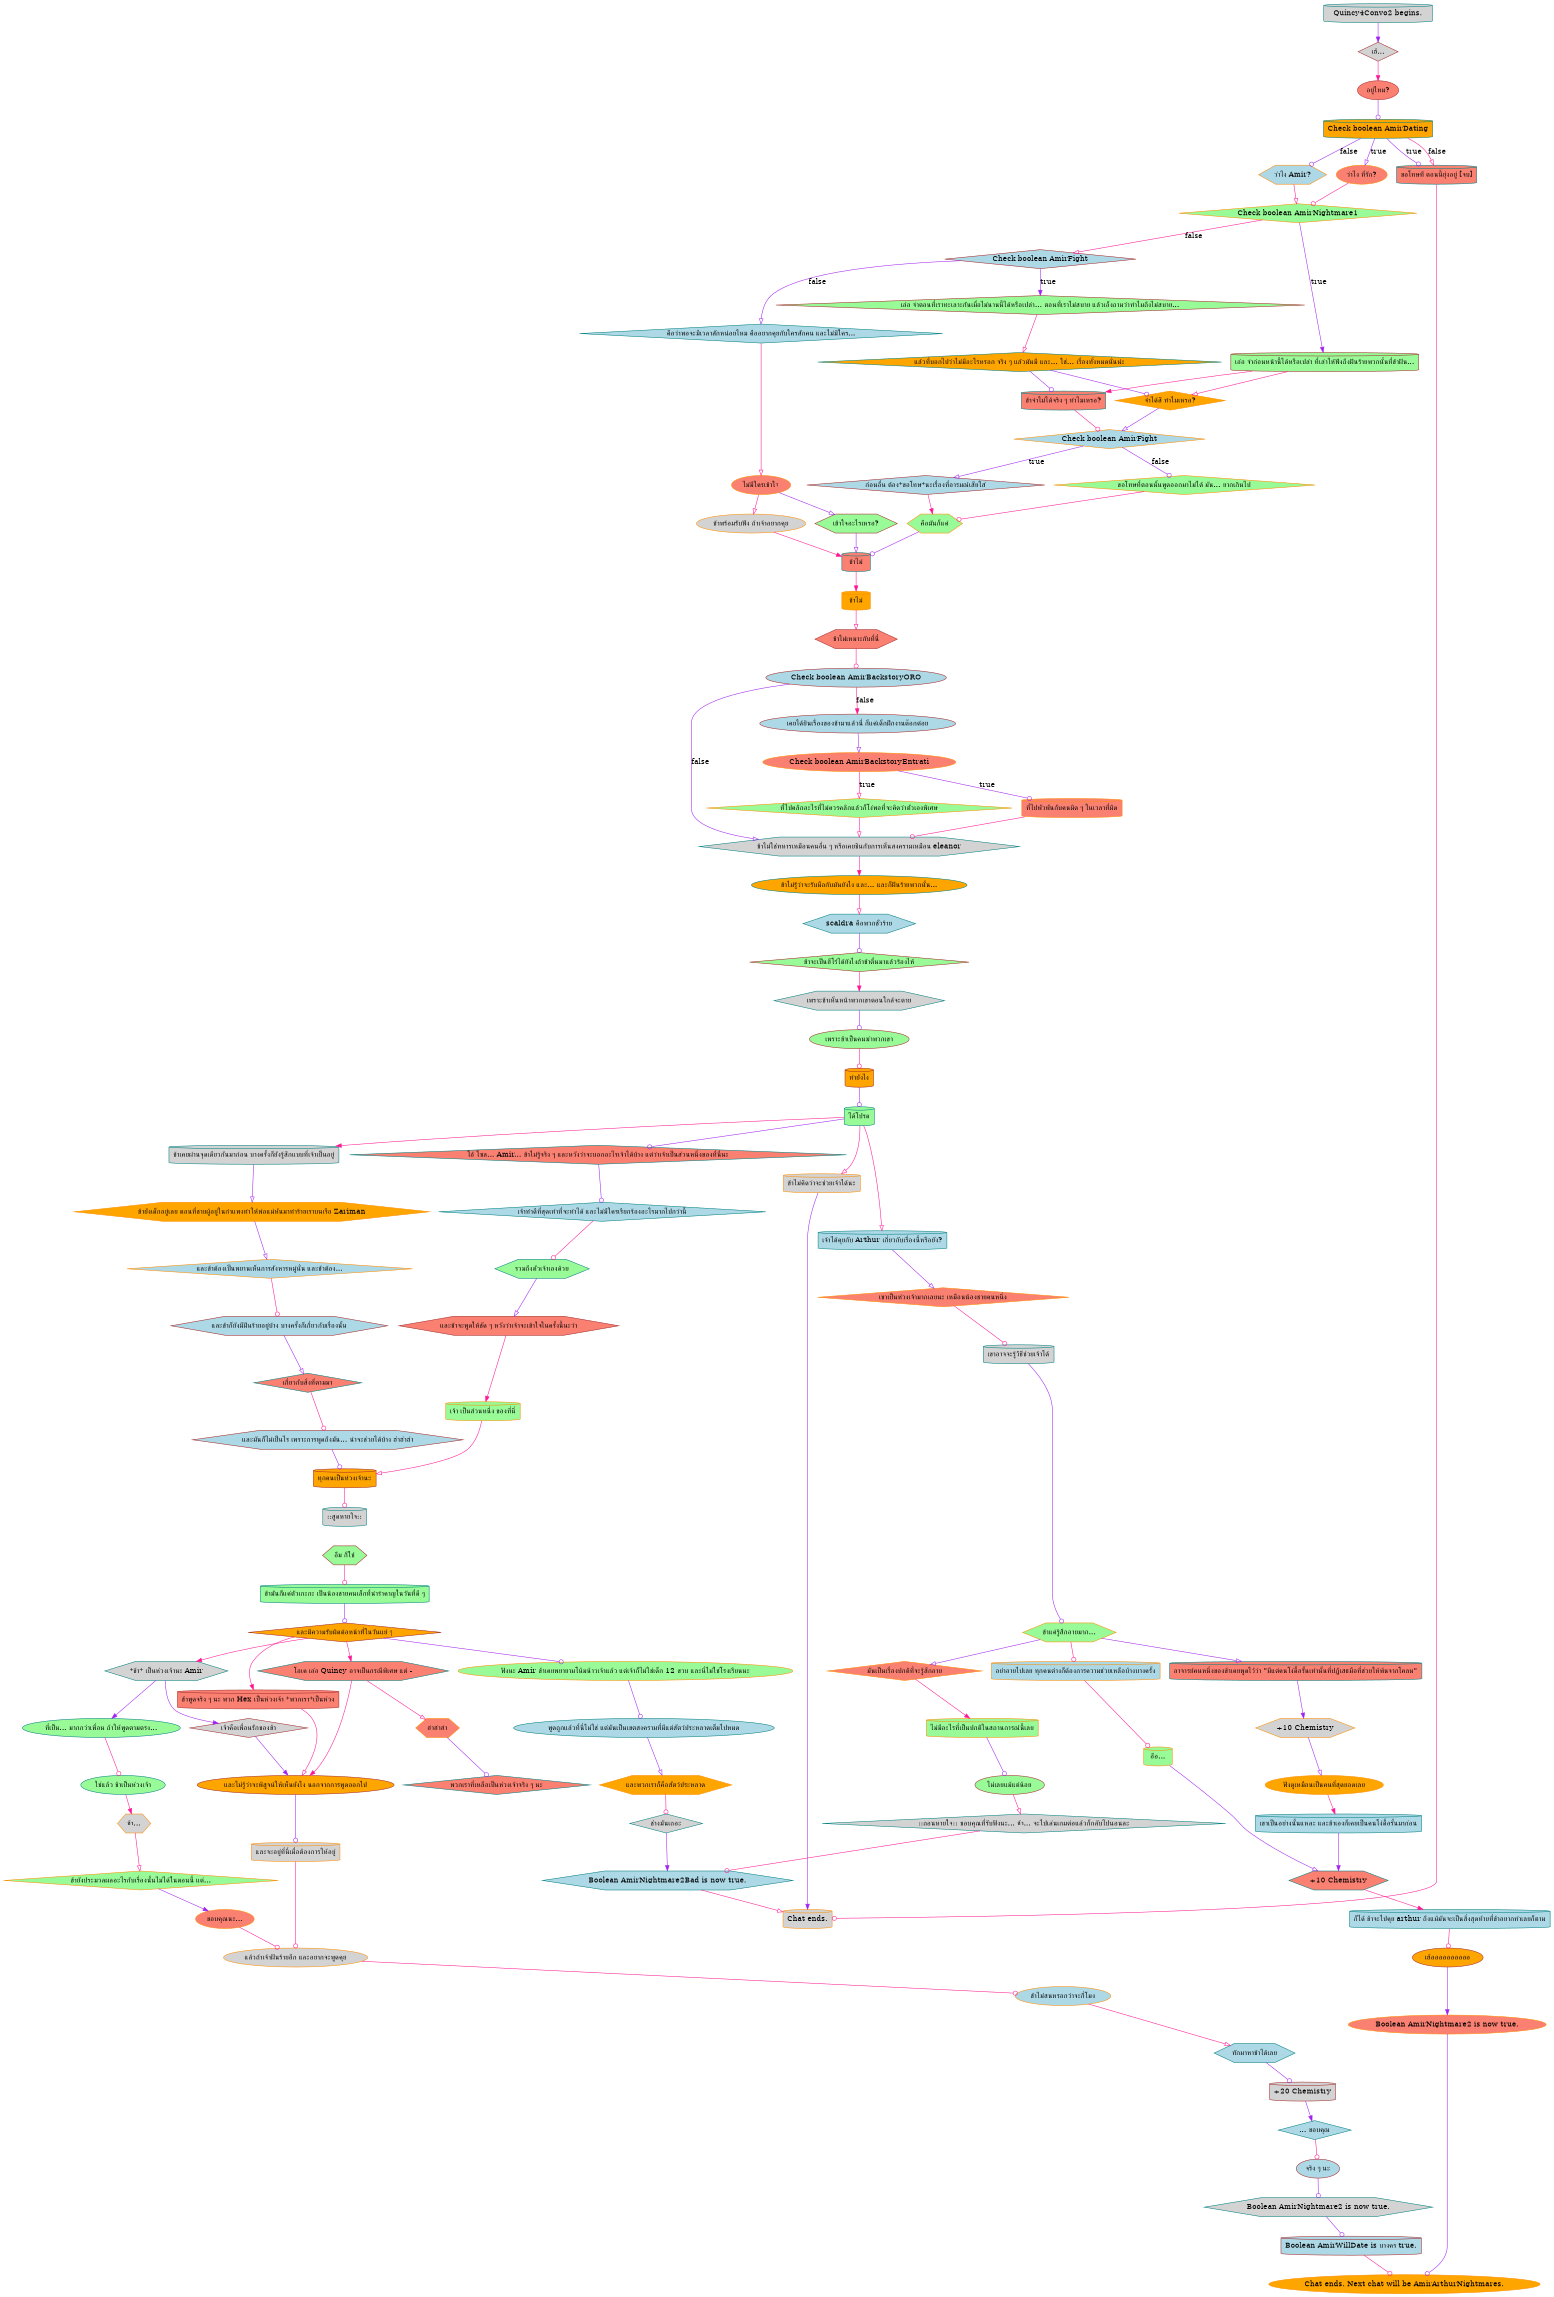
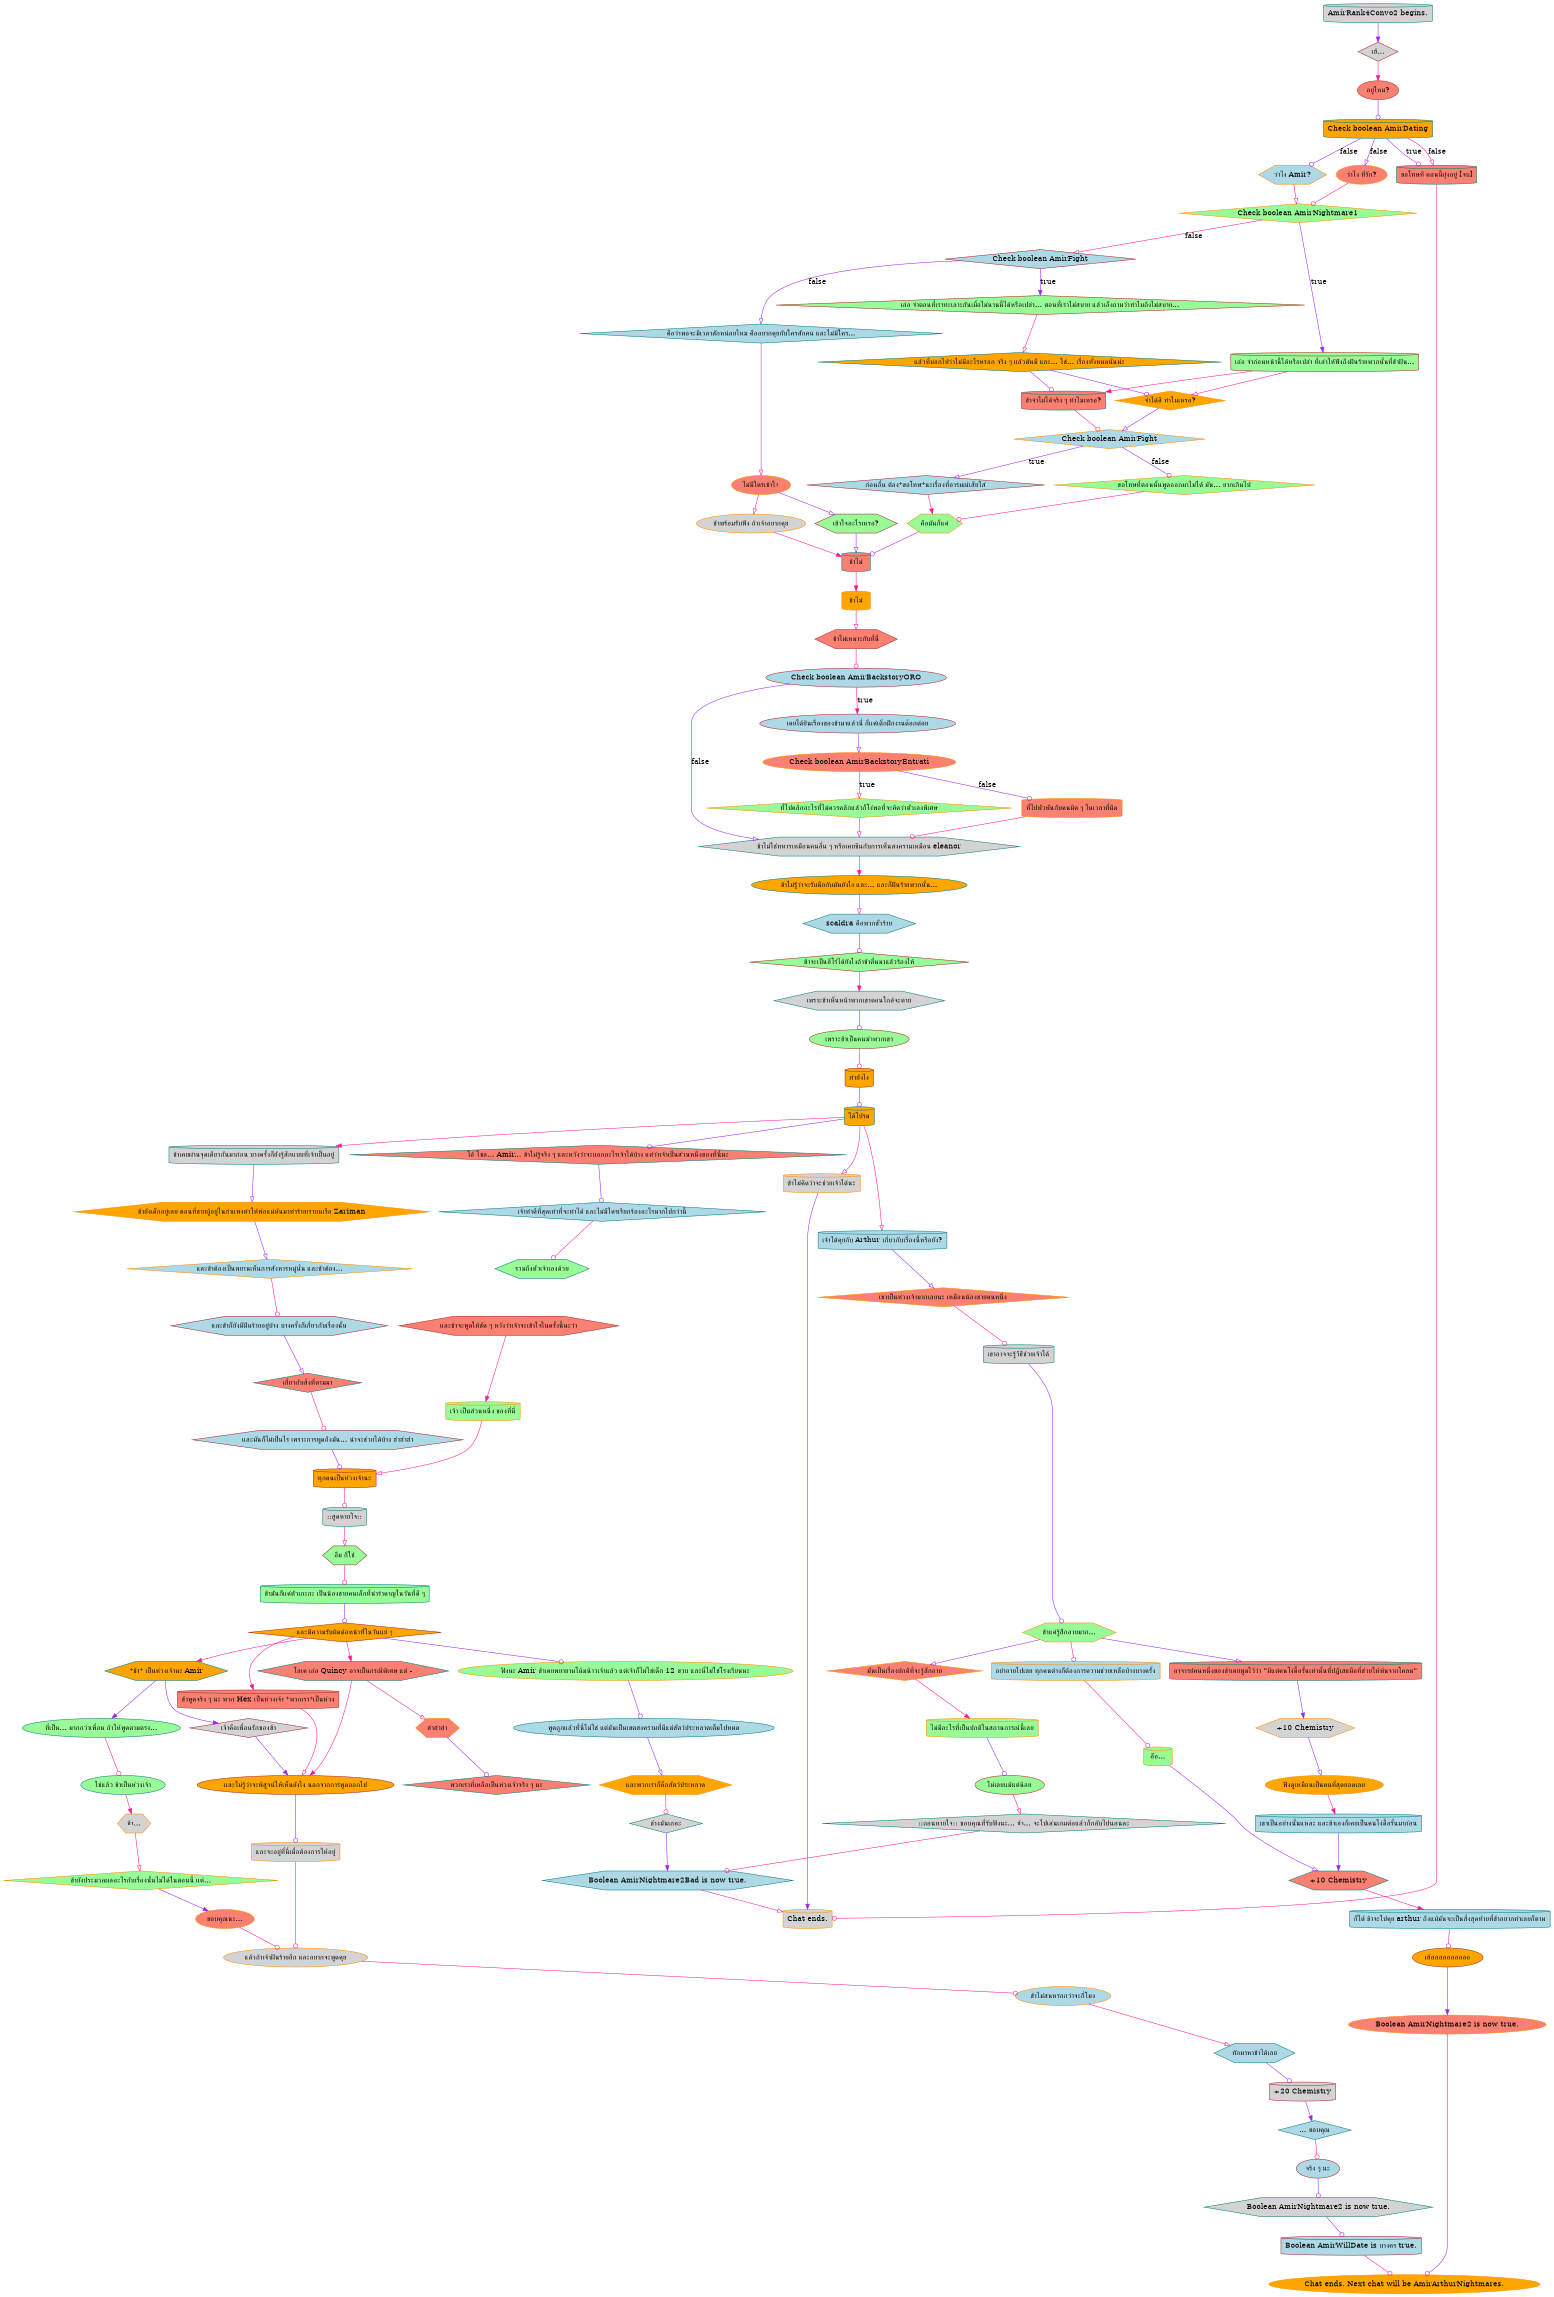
node "Quincy4Convo2 begins.": label "Quincy4Convo2 begins." -> "AmirRank4Convo2 begins."
edge "Check boolean AmirDating" -> "ว่าไง ที่รัก?": label "true" -> "false"
edge "Check boolean AmirBackstoryORO" -> "เคยได้ยินเรื่องของข้ามาแล้วนี่ ก็แค่เด็กฝึกงานต๊อกต๋อย": label "false" -> "true"
edge "Check boolean AmirBackstoryEntrati" -> "ที่ไปพัวพันกับคนผิด ๆ ในเวลาที่ผิด": label "true" -> "false"
node "ได้โปรด": fillcolor palegreen -> orange
edge "รวมถึงตัวเจ้าเองด้วย" -> "และข้าจะพูดให้ชัด ๆ หวังว่าเจ้าจะเข้าใจในครั้งนี้นะว่า": removed
edge "::สูดหายใจ::" -> "อืม ก็ใช่": added
node "*ข้า* เป็นห่วงเจ้านะ Amir": fillcolor lightgrey -> orange
